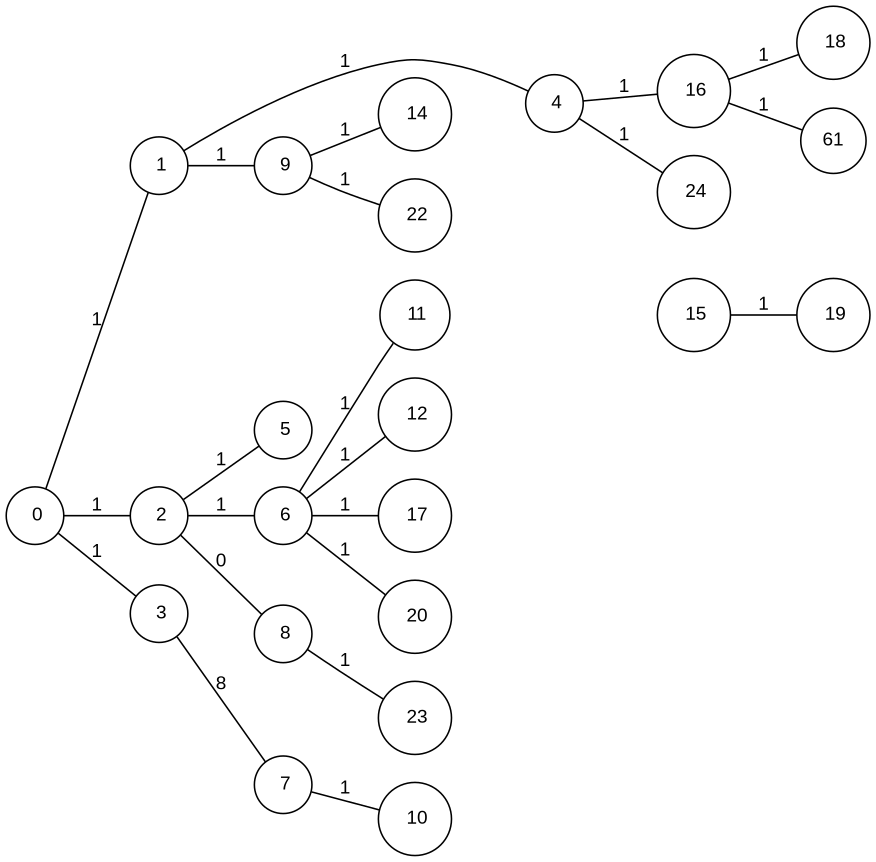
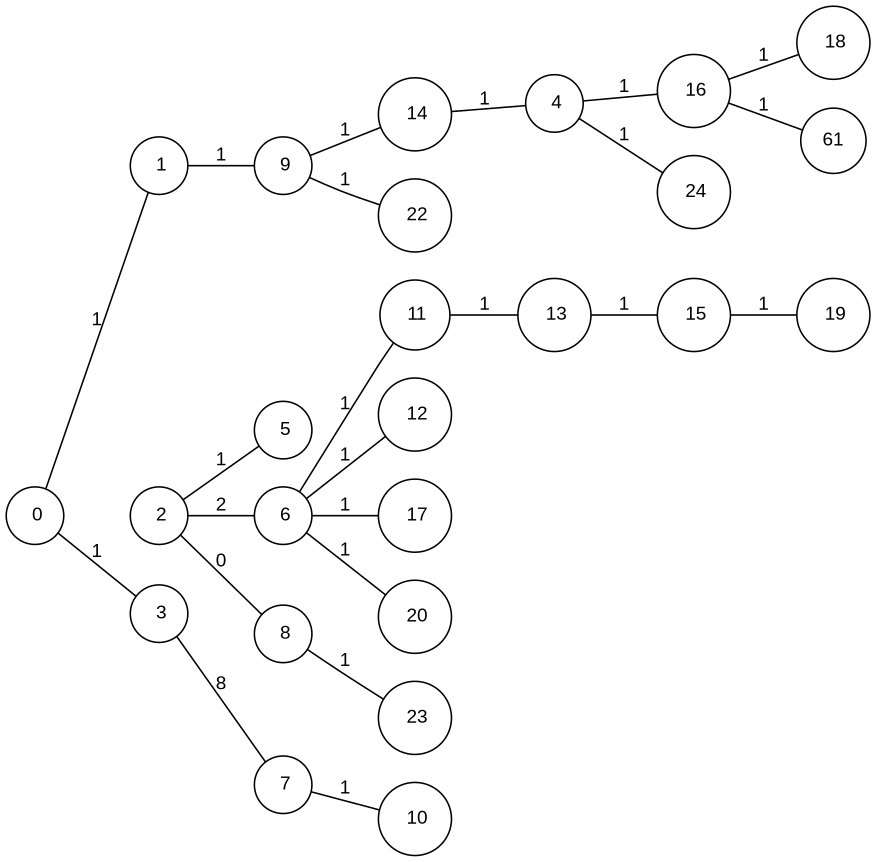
edge "4" -- "1": now "4" -- "14"
node "13": added
edge "2" -- "6": label "1" -> "2"
edge "0" -- "2": removed, label "1"
